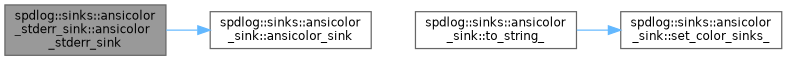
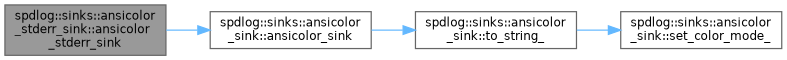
edge "spdlog::sinks::ansicolor _sink::ansicolor_sink" -> "spdlog::sinks::ansicolor _sink::to_string_": added
node "spdlog::sinks::ansicolor _sink::set_color_sinks_": label "spdlog::sinks::ansicolor _sink::set_color_sinks_" -> "spdlog::sinks::ansicolor _sink::set_color_mode_"
